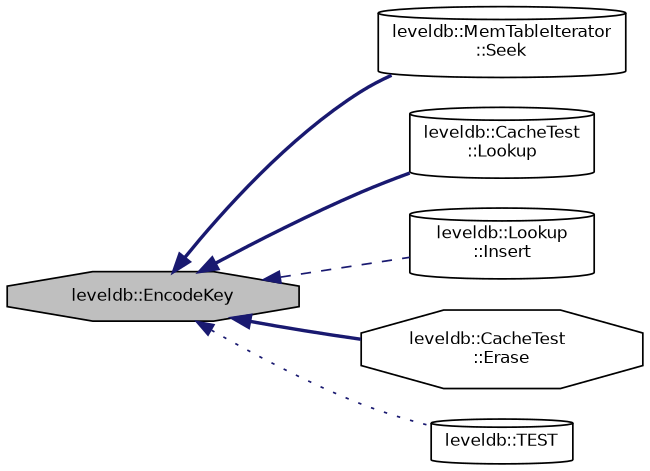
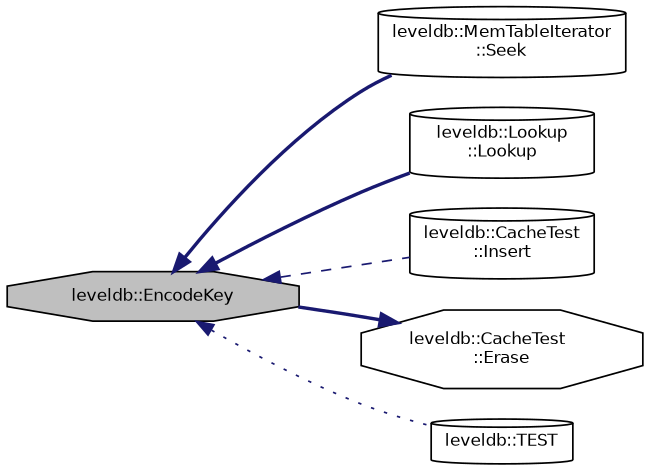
node "leveldb::CacheTest ::Lookup": label "leveldb::CacheTest ::Lookup" -> "leveldb::Lookup ::Lookup"
node "leveldb::Lookup ::Insert": label "leveldb::Lookup ::Insert" -> "leveldb::CacheTest ::Insert"
edge "leveldb::CacheTest ::Erase" -> "leveldb::EncodeKey": reversed
